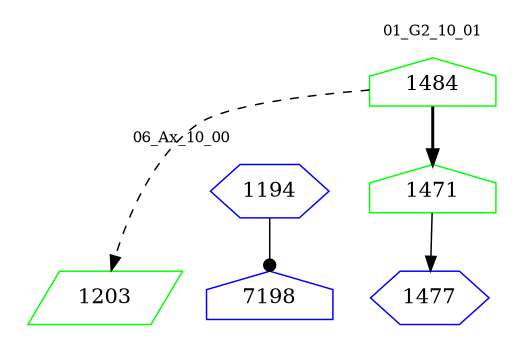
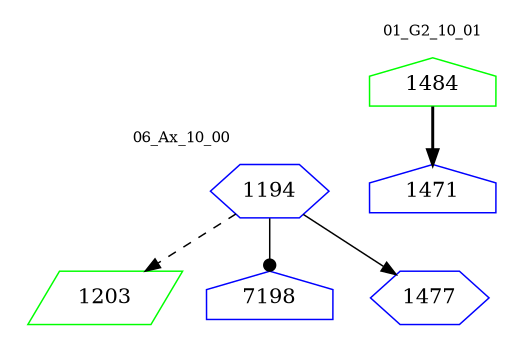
edge "1484" -> "1203": now "1194" -> "1203"
node "1471": color green -> blue
edge "1471" -> "1477": now "1194" -> "1477"
